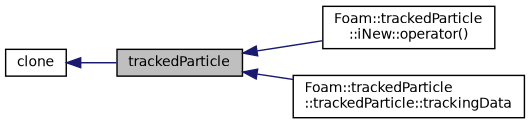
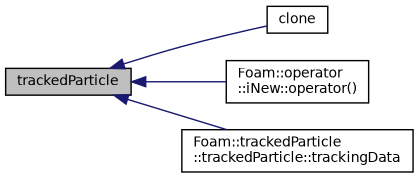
node "Foam::trackedParticle ::iNew::operator()": label "Foam::trackedParticle ::iNew::operator()" -> "Foam::operator ::iNew::operator()"
edge "trackedParticle" -> "clone": reversed
